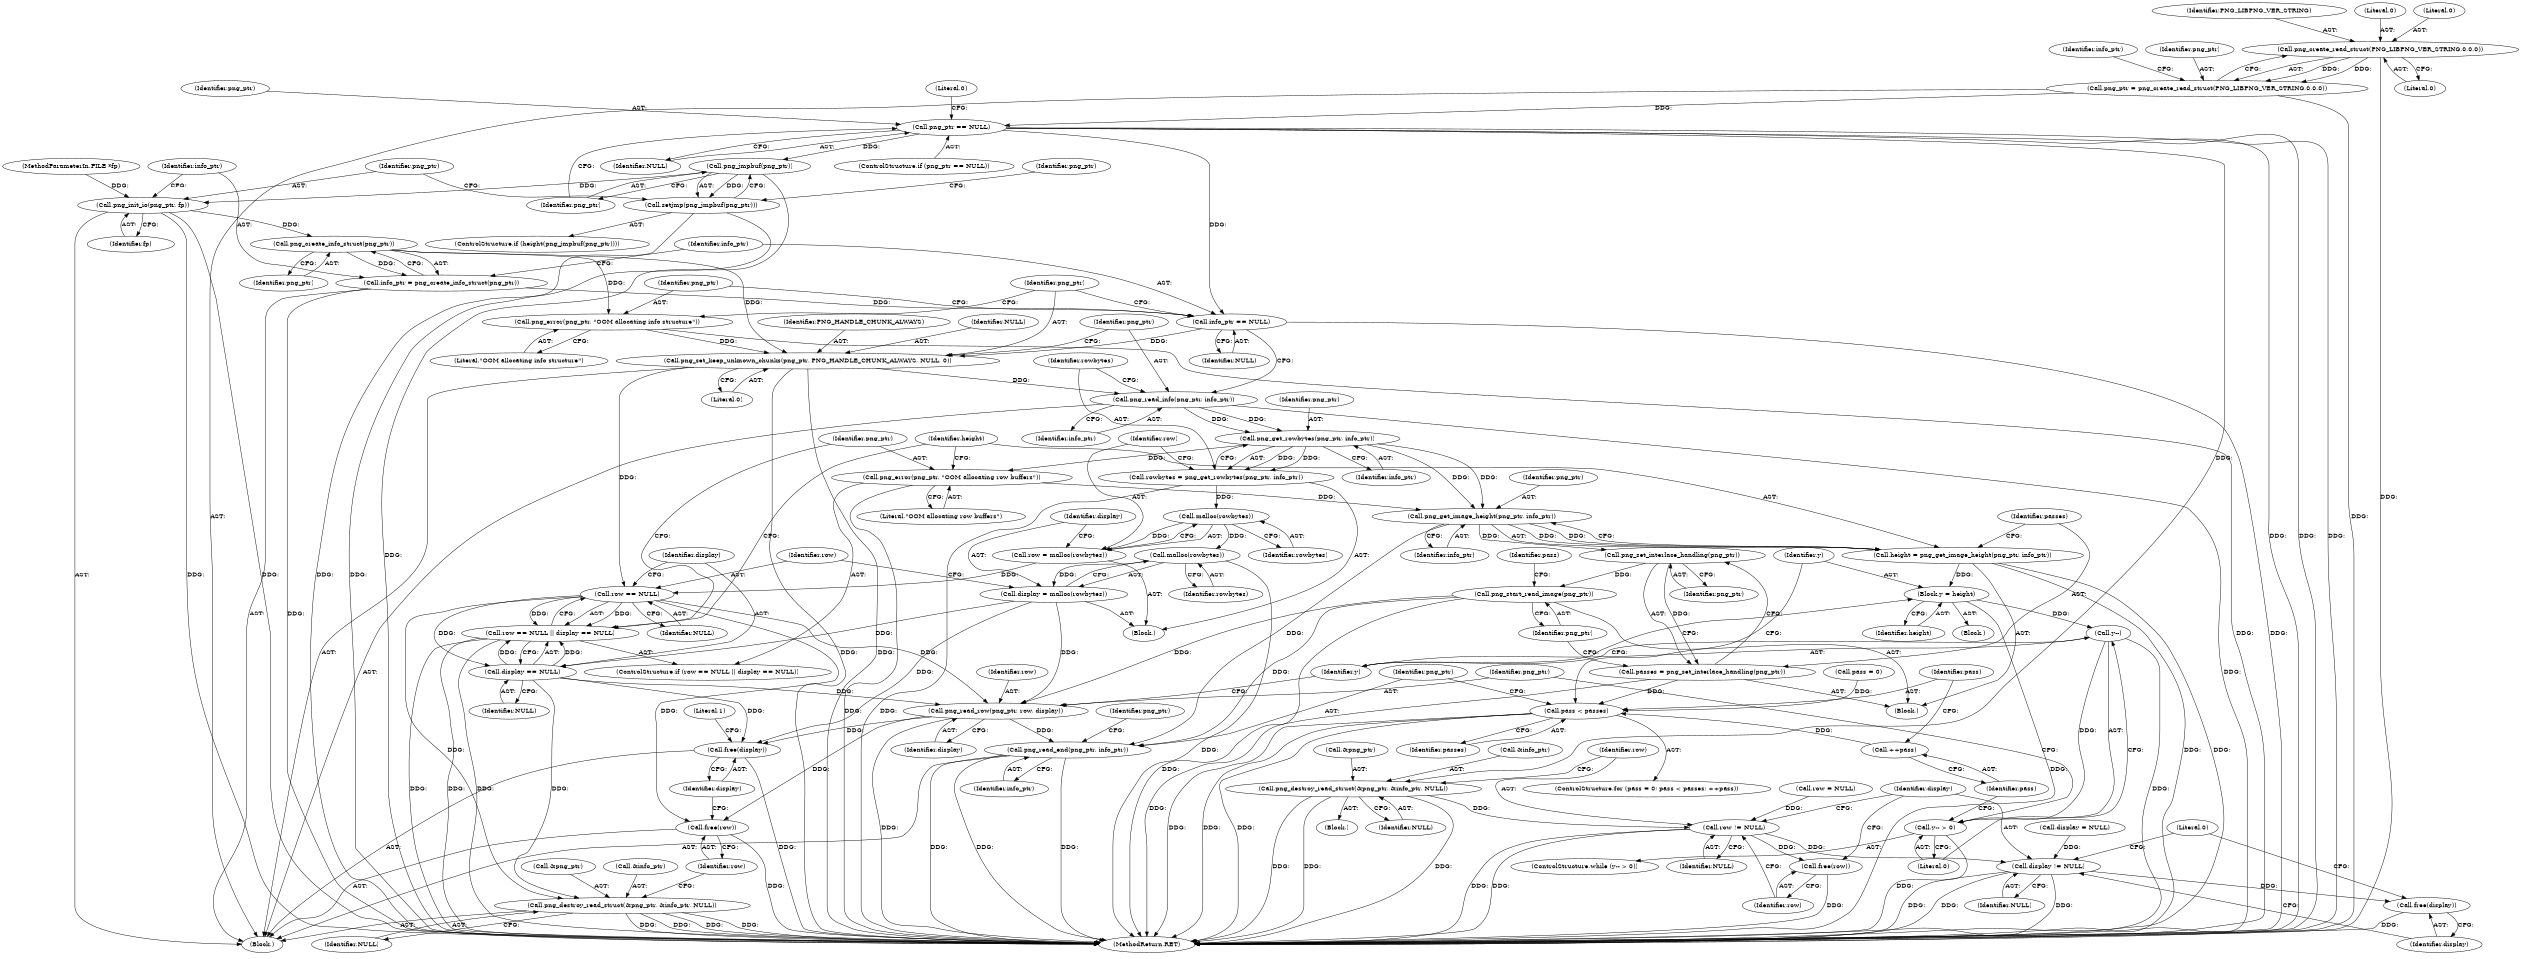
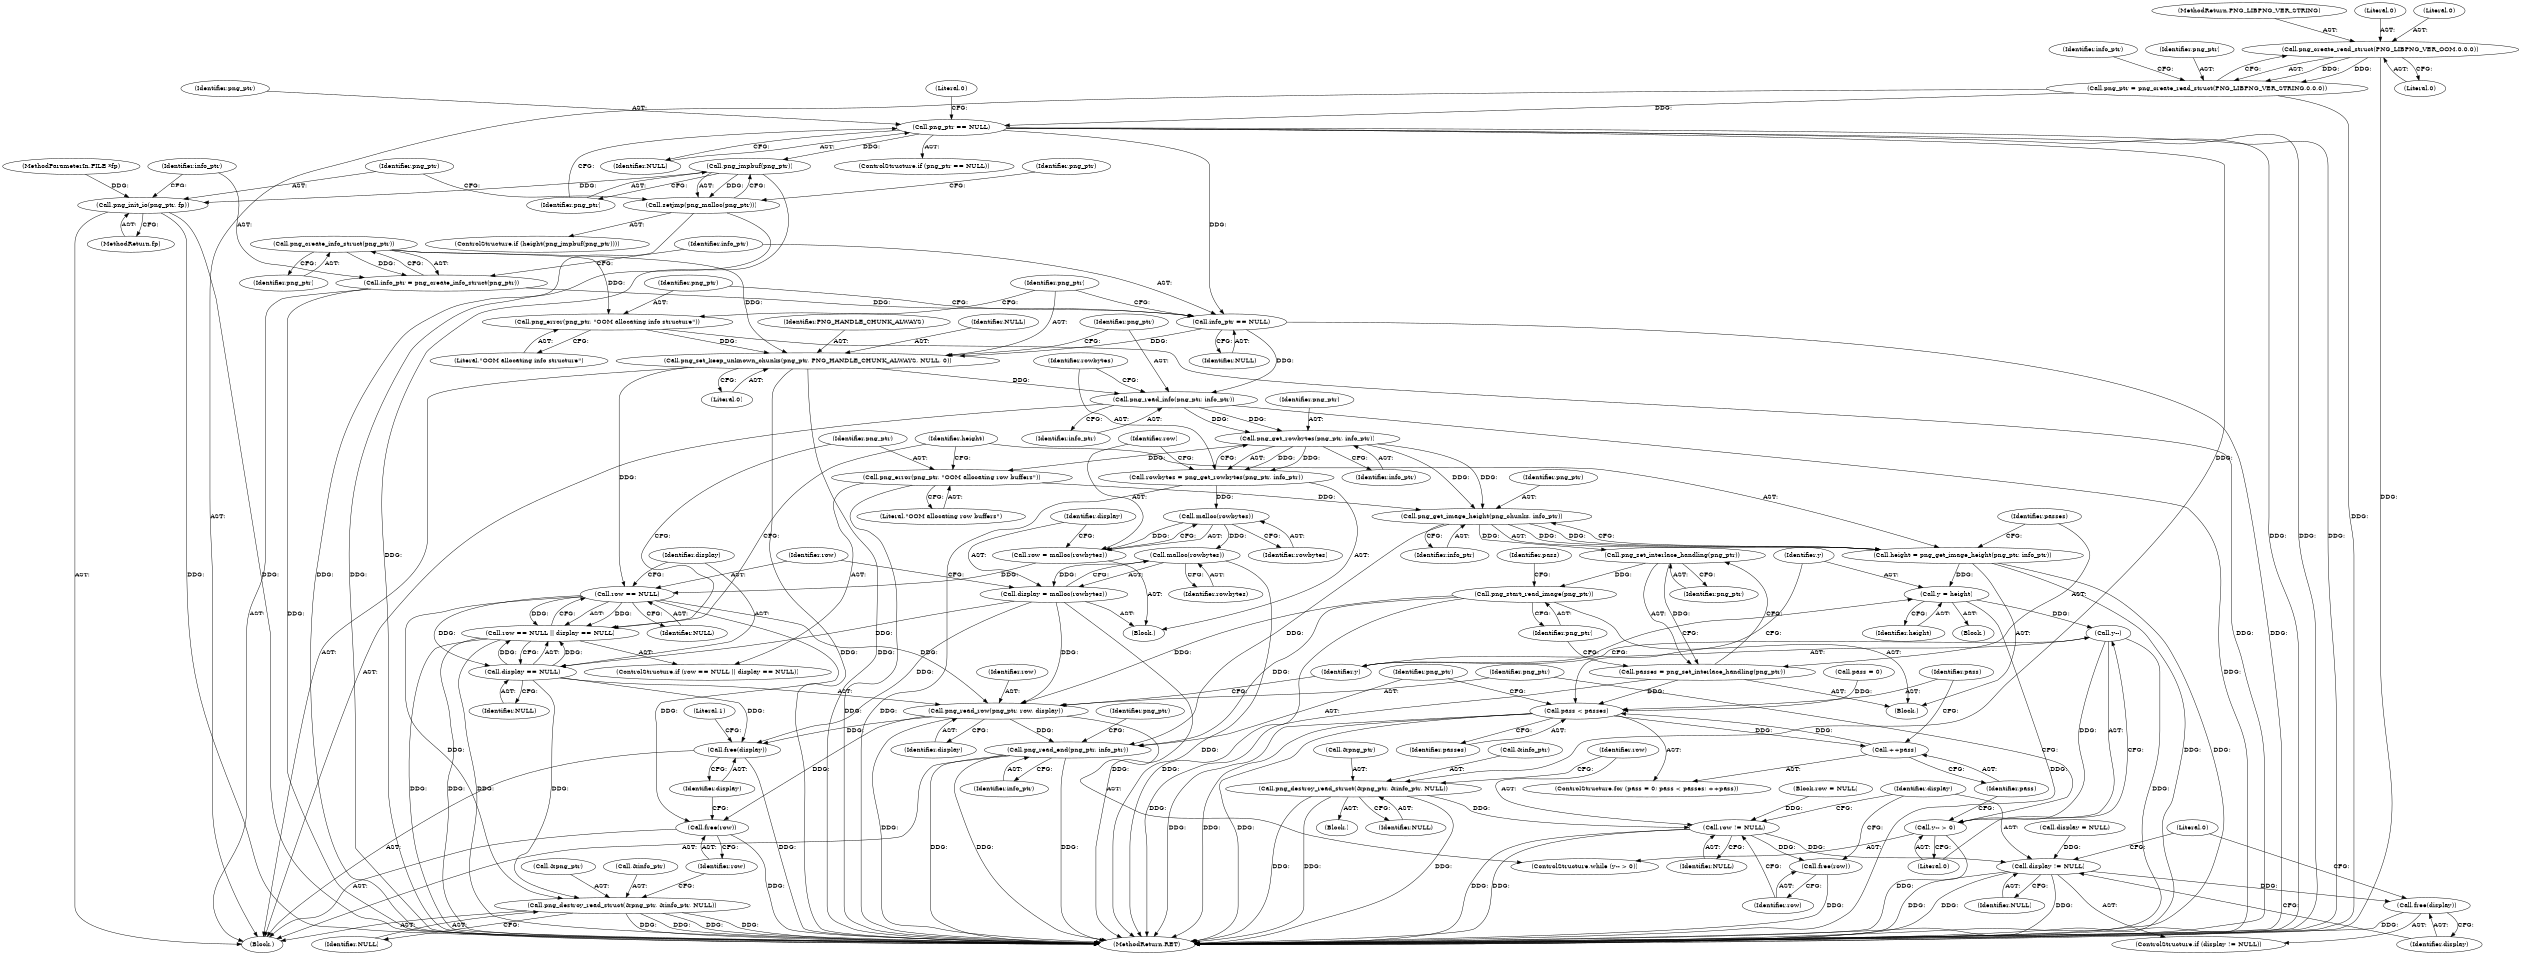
node "(Identifier,PNG_LIBPNG_VER_STRING)": label "(Identifier,PNG_LIBPNG_VER_STRING)" -> "(MethodReturn,PNG_LIBPNG_VER_STRING)"
node "(Call,png_create_read_struct(PNG_LIBPNG_VER_STRING,0,0,0))": label "(Call,png_create_read_struct(PNG_LIBPNG_VER_STRING,0,0,0))" -> "(Call,png_create_read_struct(PNG_LIBPNG_VER_OOM,0,0,0))"
edge "(ControlStructure,if (png_ptr == NULL))" -> "(Call,png_ptr == NULL)": reversed
node "(Call,setjmp(png_jmpbuf(png_ptr)))": label "(Call,setjmp(png_jmpbuf(png_ptr)))" -> "(Call,setjmp(png_malloc(png_ptr)))"
edge "(Call,png_init_io(png_ptr, fp))" -> "(Call,png_create_info_struct(png_ptr))": removed, label "DDG:"
node "(Identifier,fp)": label "(Identifier,fp)" -> "(MethodReturn,fp)"
edge "(Call,info_ptr == NULL)" -> "(Call,png_read_info(png_ptr, info_ptr))": label "CFG: " -> "DDG: "
node "(Call,png_get_image_height(png_ptr, info_ptr))": label "(Call,png_get_image_height(png_ptr, info_ptr))" -> "(Call,png_get_image_height(png_chunks, info_ptr))"
node "(Block,y = height)": label "(Block,y = height)" -> "(Call,y = height)"
edge "(Call,display == NULL)" -> "(Call,png_read_row(png_ptr, row, display))": label "DDG: " -> "AST: "
edge "(Call,pass < passes)" -> "(Call,++pass)": added, label "DDG:"
edge "(Call,display = malloc(rowbytes))" -> "(MethodReturn,RET)": added, label "DDG:"
edge "(Call,++pass)" -> "(ControlStructure,for (pass = 0; pass < passes; ++pass))": added, label "AST:"
node "(Call,row = NULL)": label "(Call,row = NULL)" -> "(Block,row = NULL)"
edge "(Call,png_read_row(png_ptr, row, display))" -> "(ControlStructure,while (y-- > 0))": added, label "AST:"
node "(ControlStructure,if (display != NULL))": added
